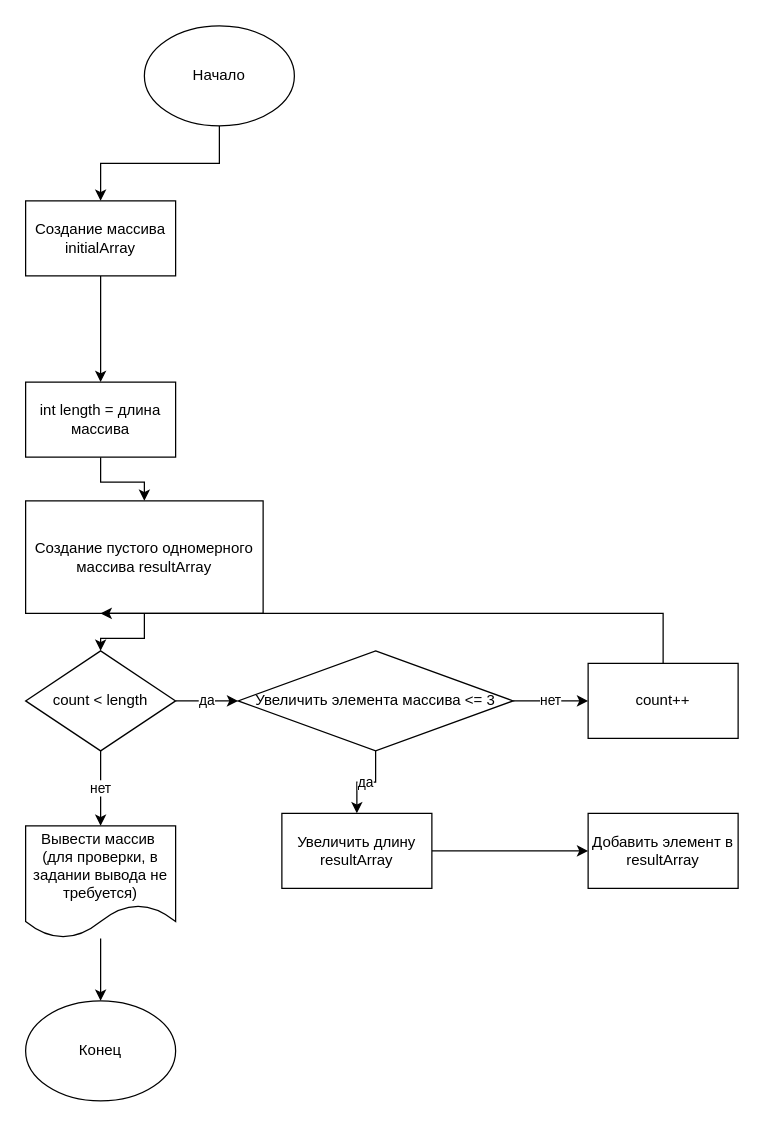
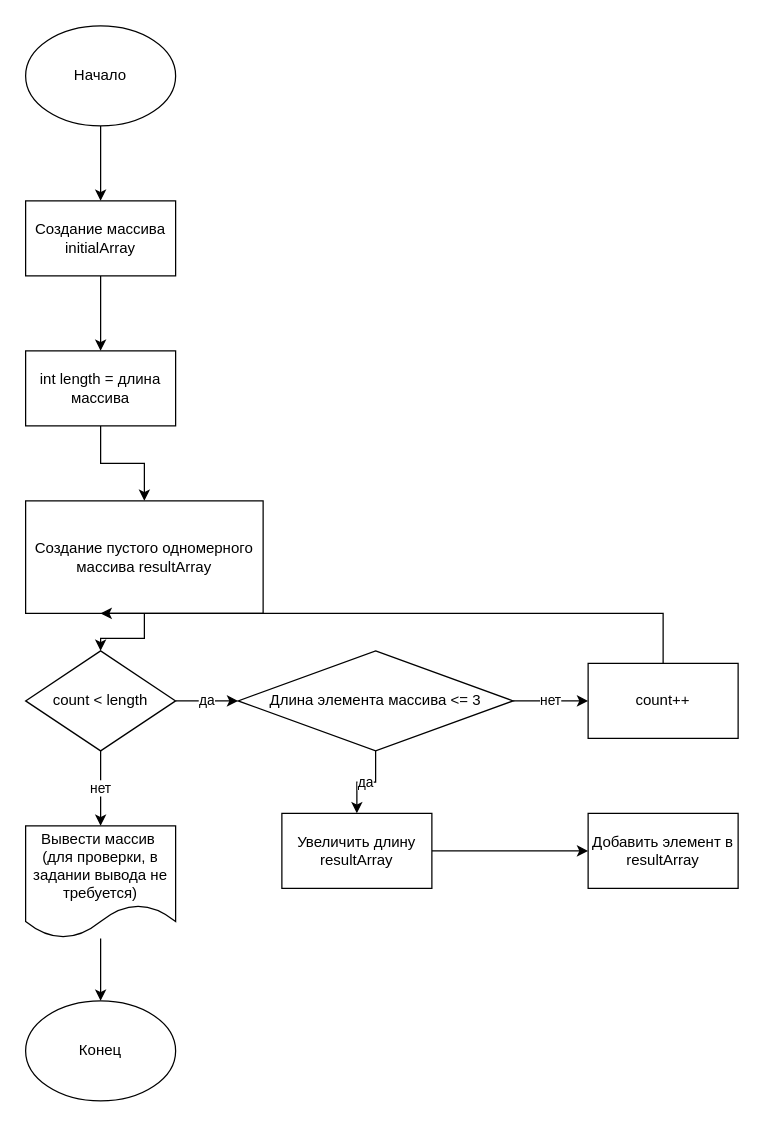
node "Начало": moved (219, 76) -> (101, 76)
node "int length = длина массива": moved (101, 419) -> (101, 388)
node "Увеличить элемента массива <= 3": label "Увеличить элемента массива <= 3" -> "Длина элемента массива <= 3"
